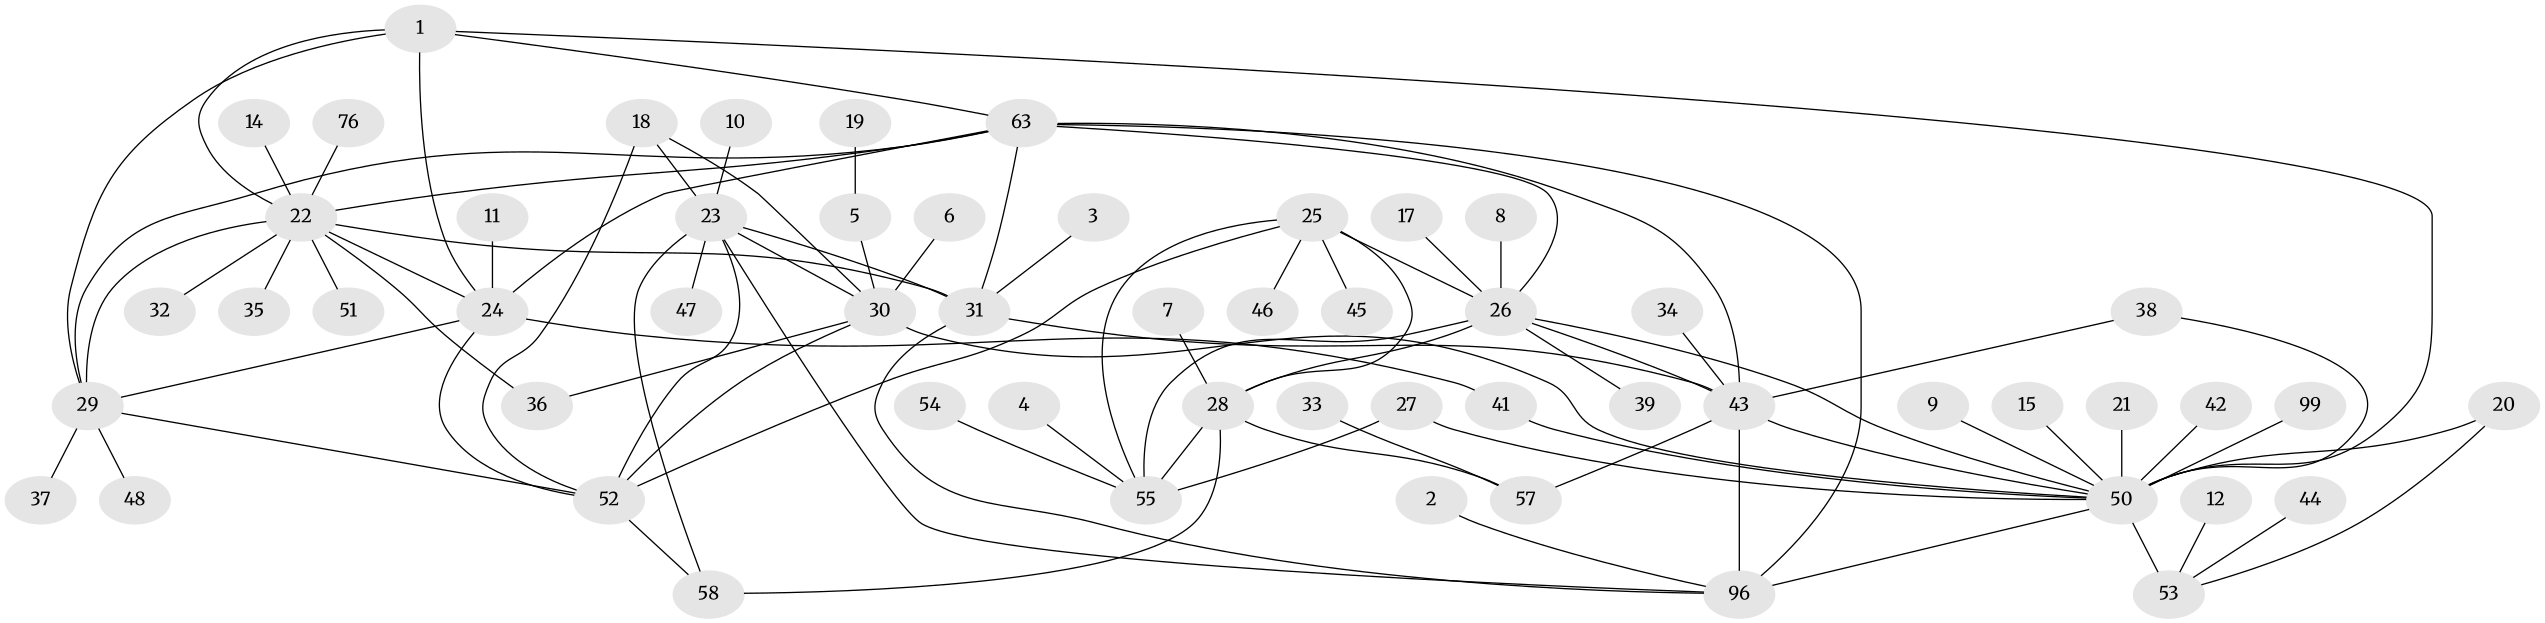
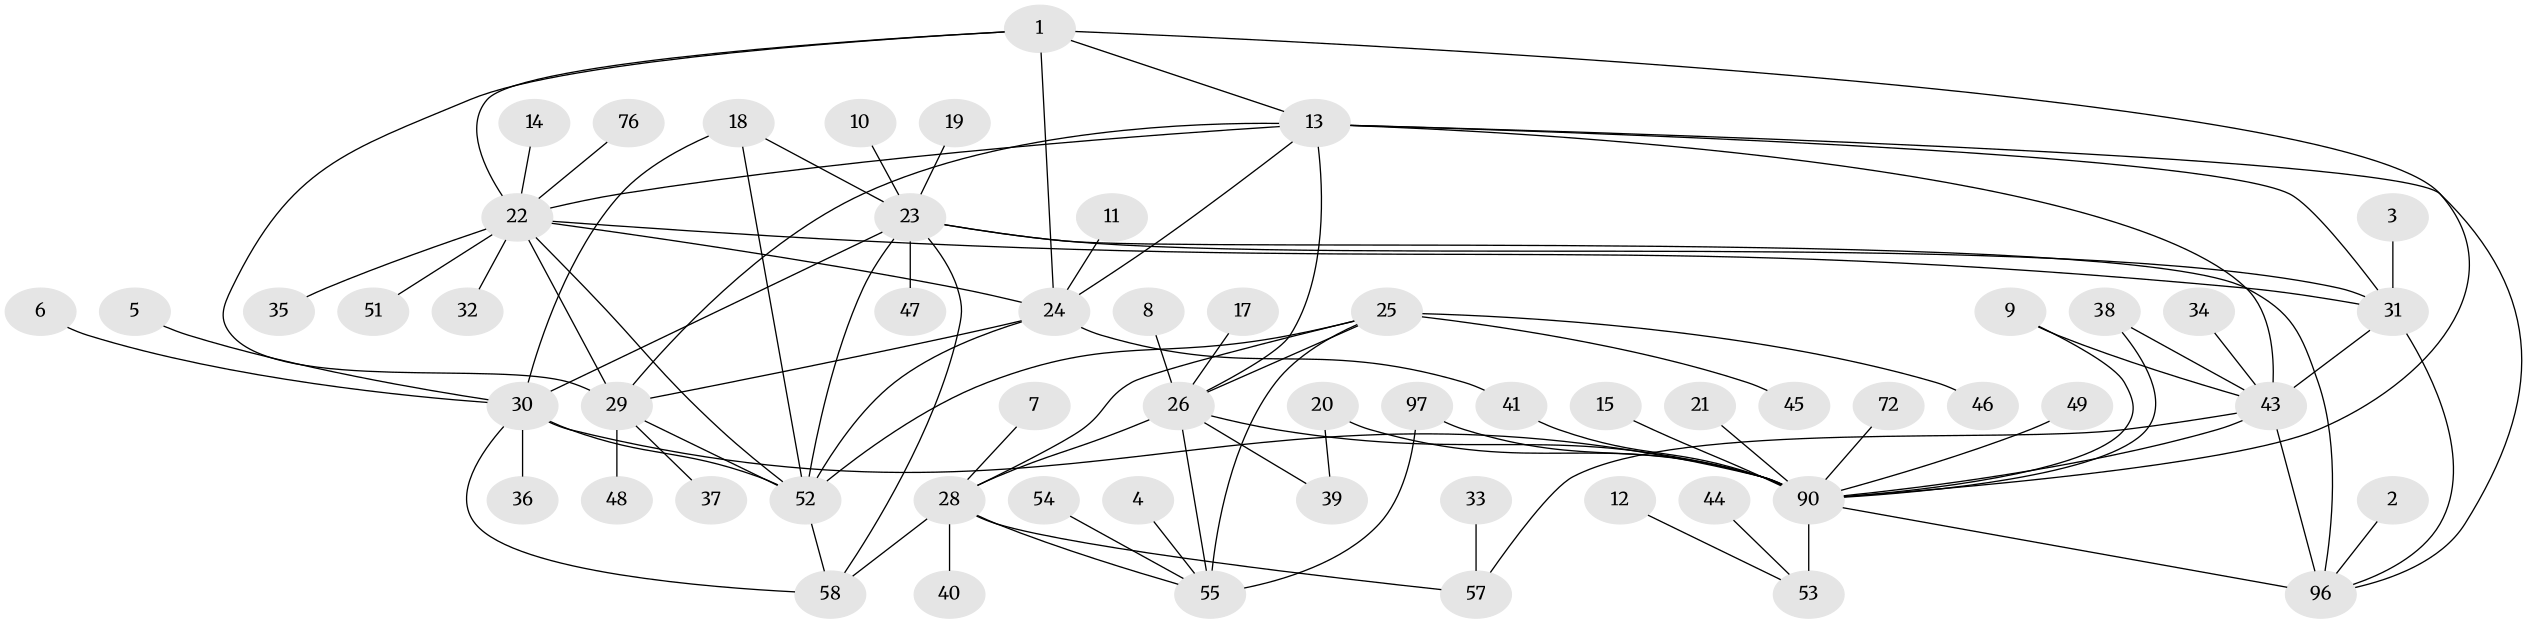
node "63": label "63" -> "13"
edge "19" -- "5": now "19" -- "23"
edge "22" -- "36": now "22" -- "52"
edge "26" -- "43": now "9" -- "43"
node "27": label "27" -> "97"
node "42": label "42" -> "72"
node "99": label "99" -> "49"
node "50": label "50" -> "90"
edge "20" -- "53": now "20" -- "39"
edge "30" -- "58": added
node "40": added
